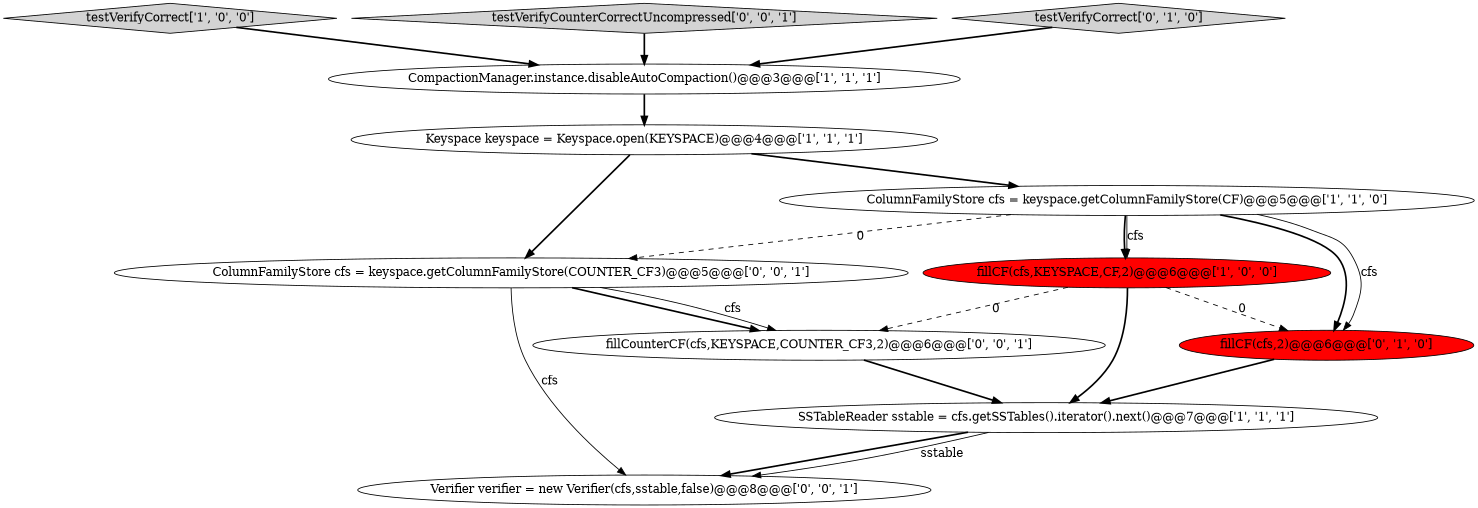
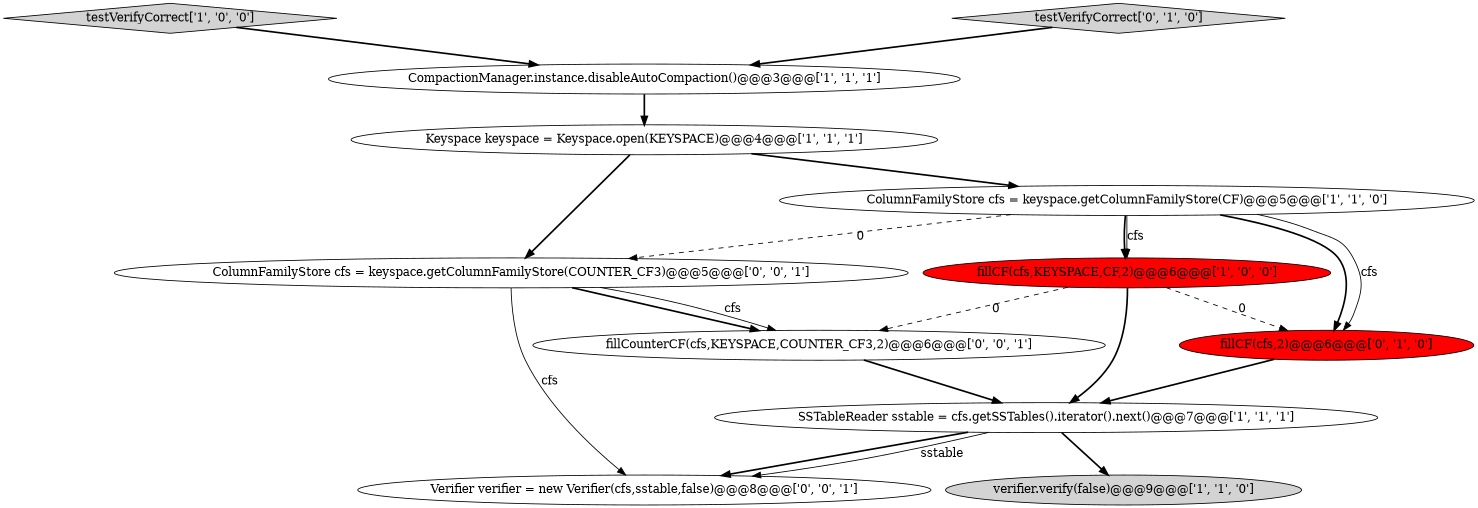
node "testVerifyCounterCorrectUncompressed['0', '0', '1']": removed
node "verifier.verify(false)@@@9@@@['1', '1', '0']": added
